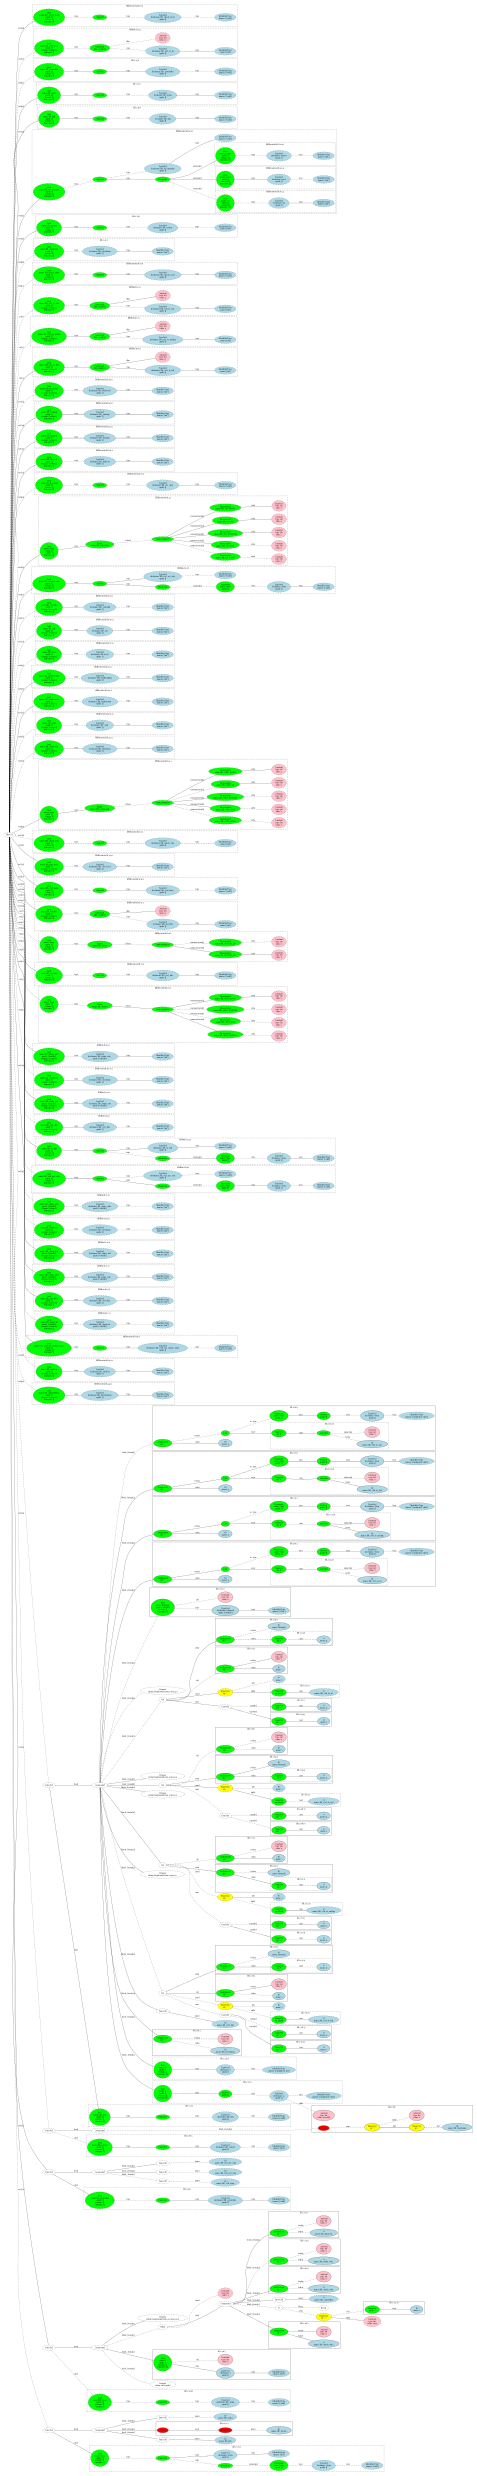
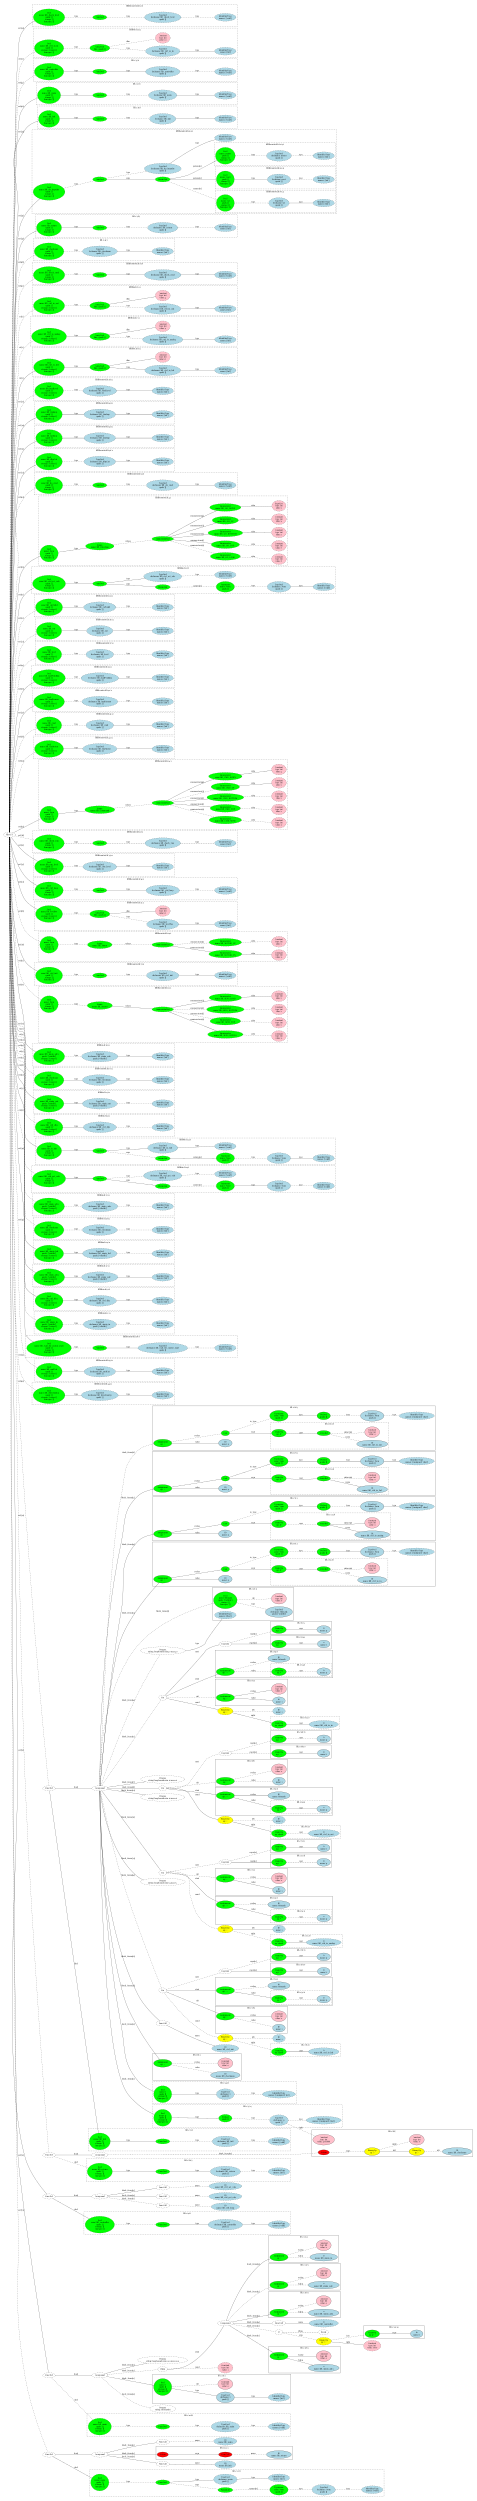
edge "TypeDecl declname: bitmask quals: ['volatile']" -- "IdentifierType names: ['char']": now "Pragma string: loopbound min 40 max 40" -- "IdentifierType names: ['char']"
